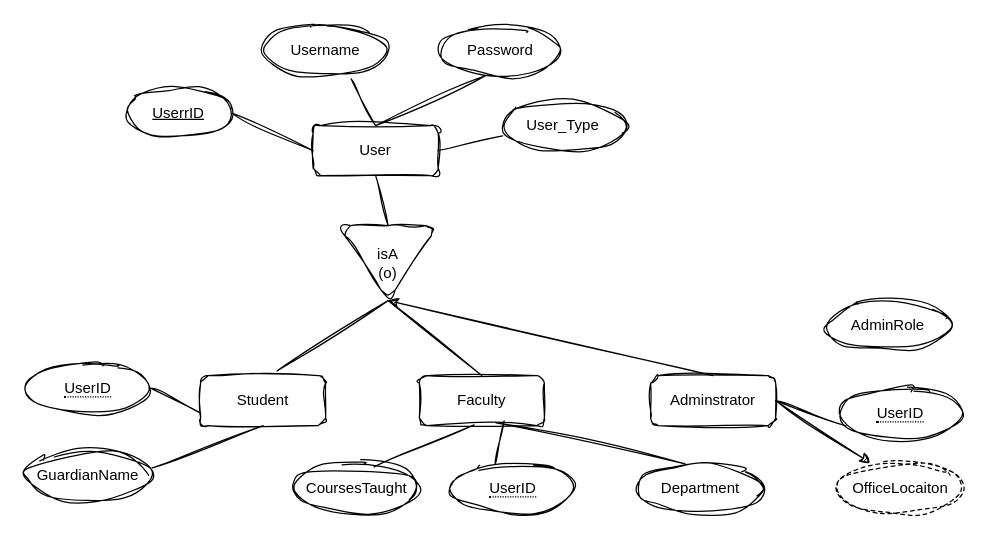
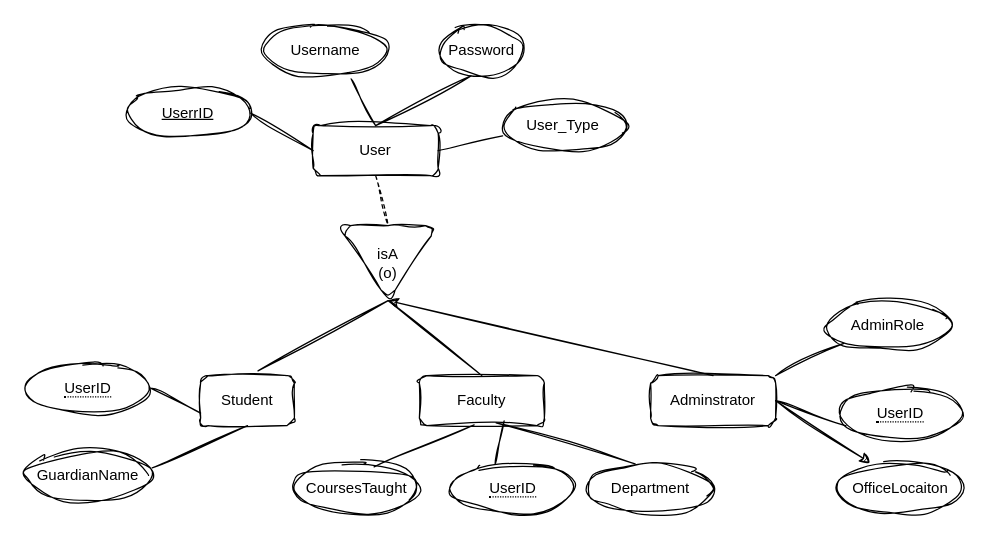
node "Password": size 125x50 -> 88x50
node "UserrID": size 106x50 -> 125x50
edge "User" -- "isA (o)": style solid -> dashed
edge "AdminRole" -- "Adminstrator": added
node "Student": size 125x50 -> 94x50
node "Department": moved (701, 488) -> (651, 488)
node "OfficeLocaiton": style dashed -> solid
